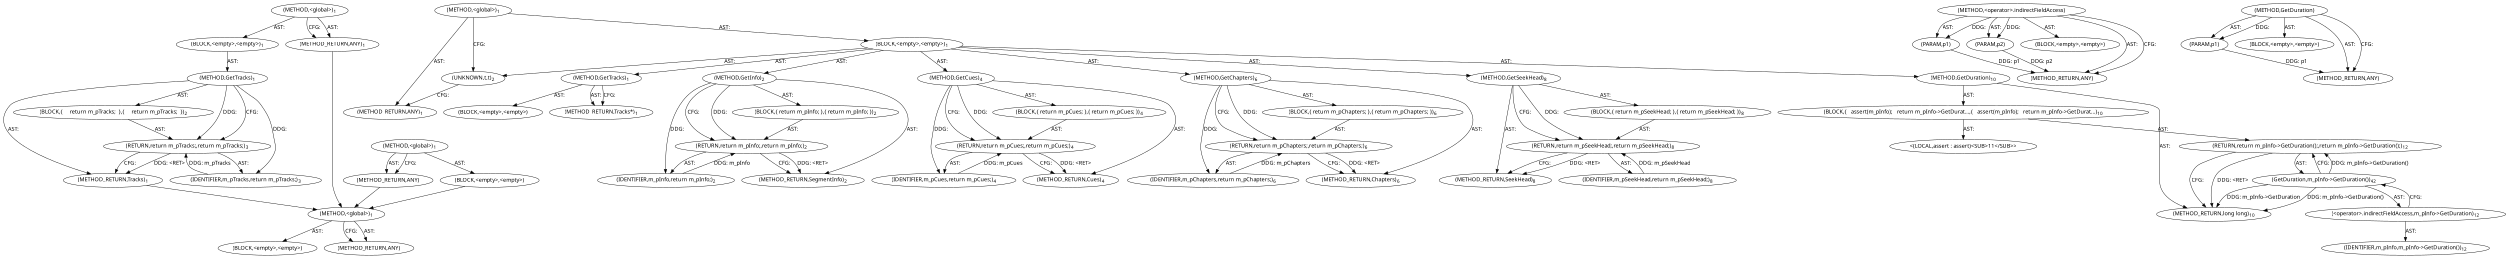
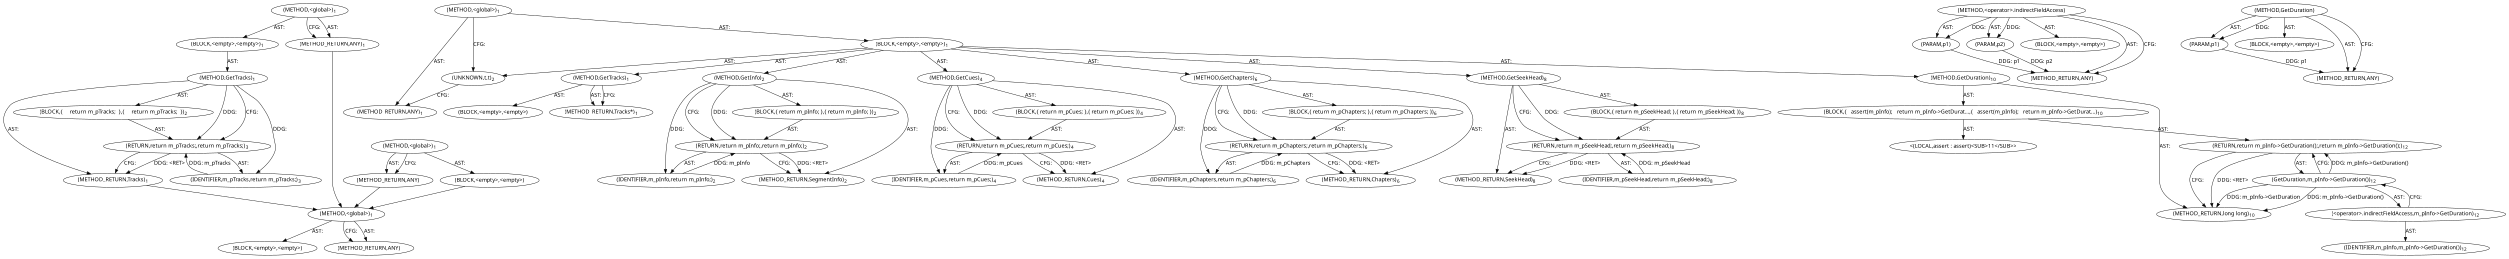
node "(GetDuration,m_pInfo->GetDuration())": text "42" -> "12"
